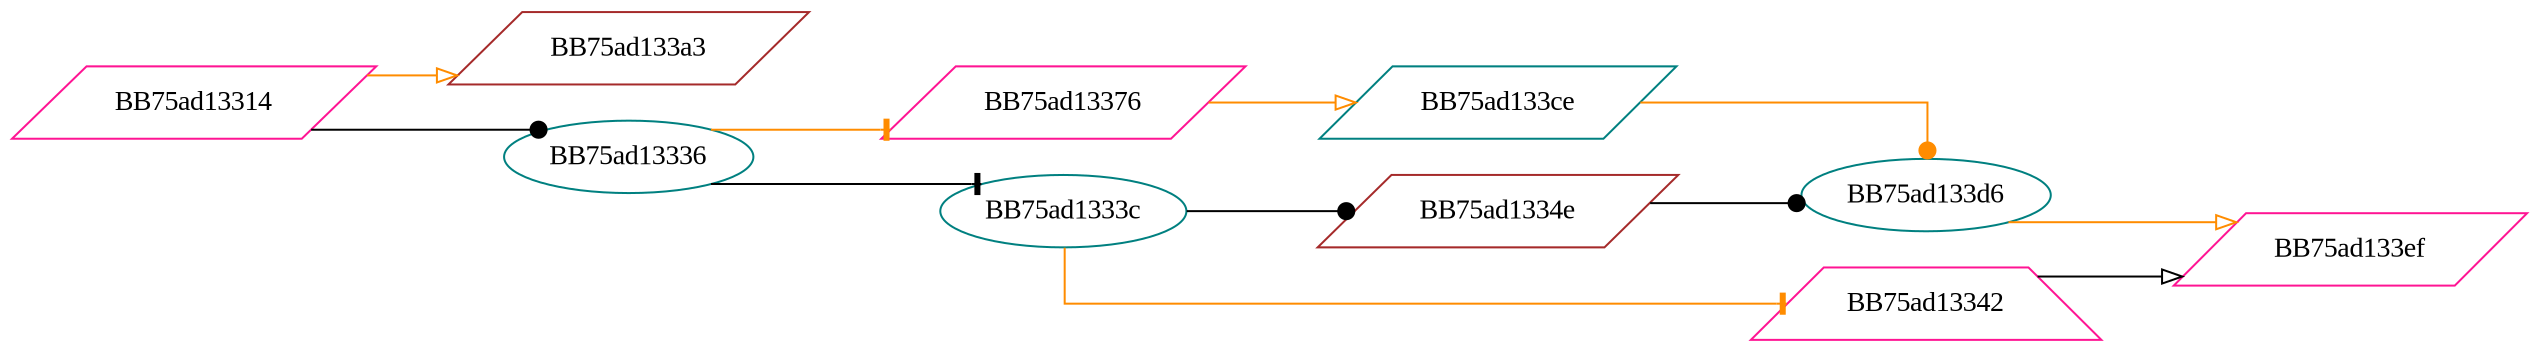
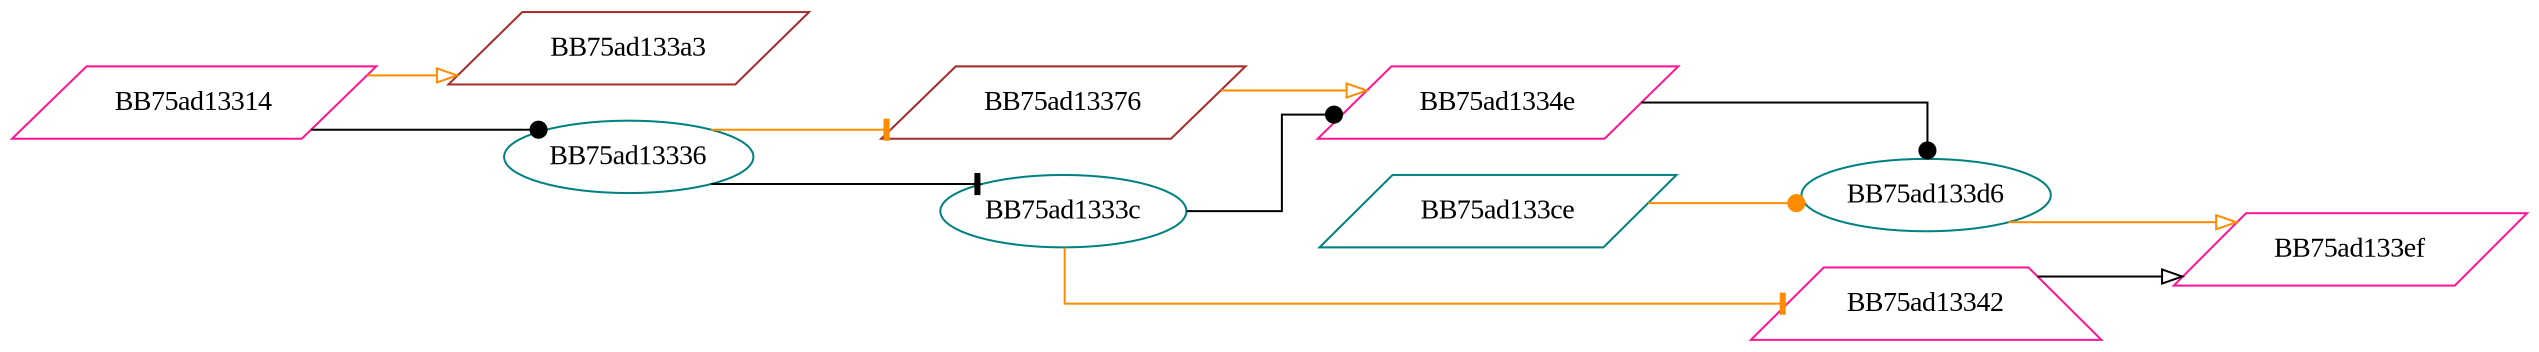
node "BB75ad13376": color deeppink -> brown
edge "BB75ad13376" -> "BB75ad133ce": now "BB75ad13376" -> "BB75ad1334e"
node "BB75ad1334e": color brown -> deeppink
